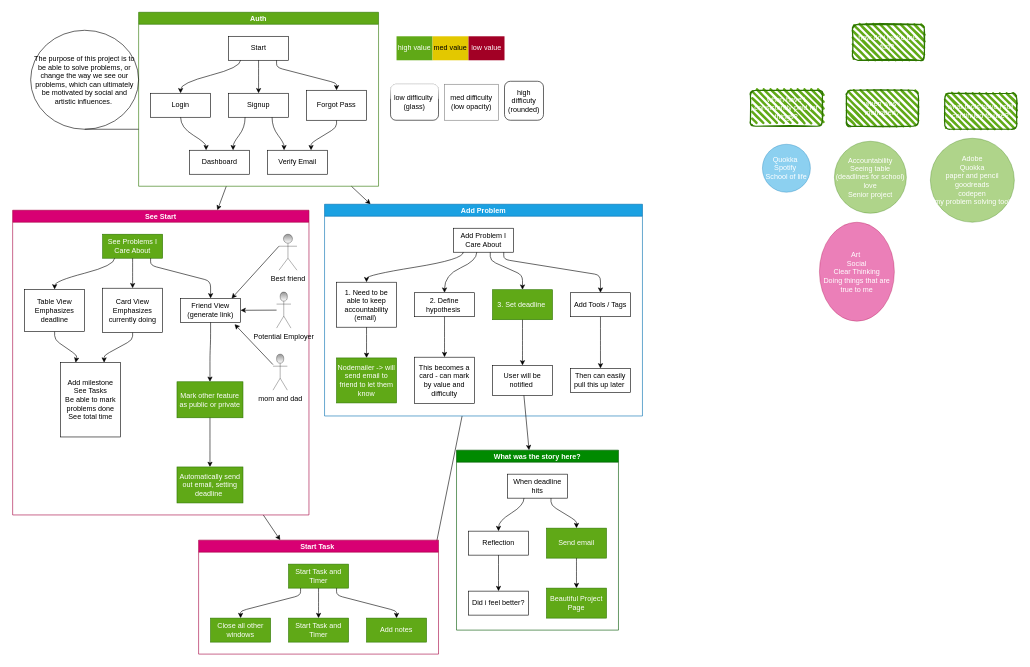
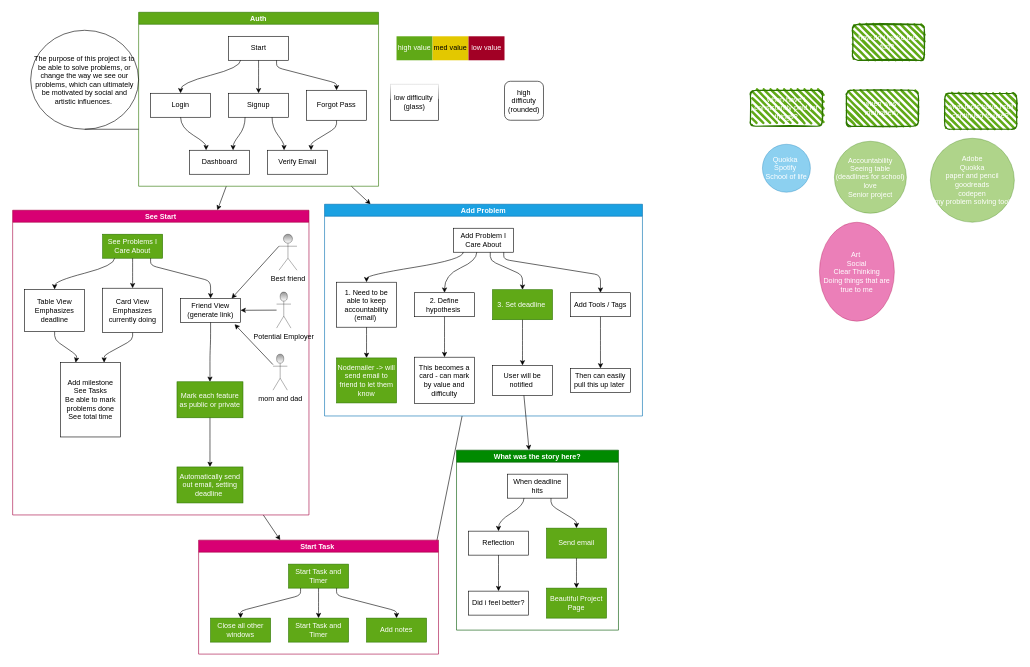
node "low difficulty (glass)": shape rounded rectangle -> rectangle
node "med difficulty (low opacity)": removed
node "Mark other feature as public or private": label "Mark other feature as public or private" -> "Mark each feature as public or private"
